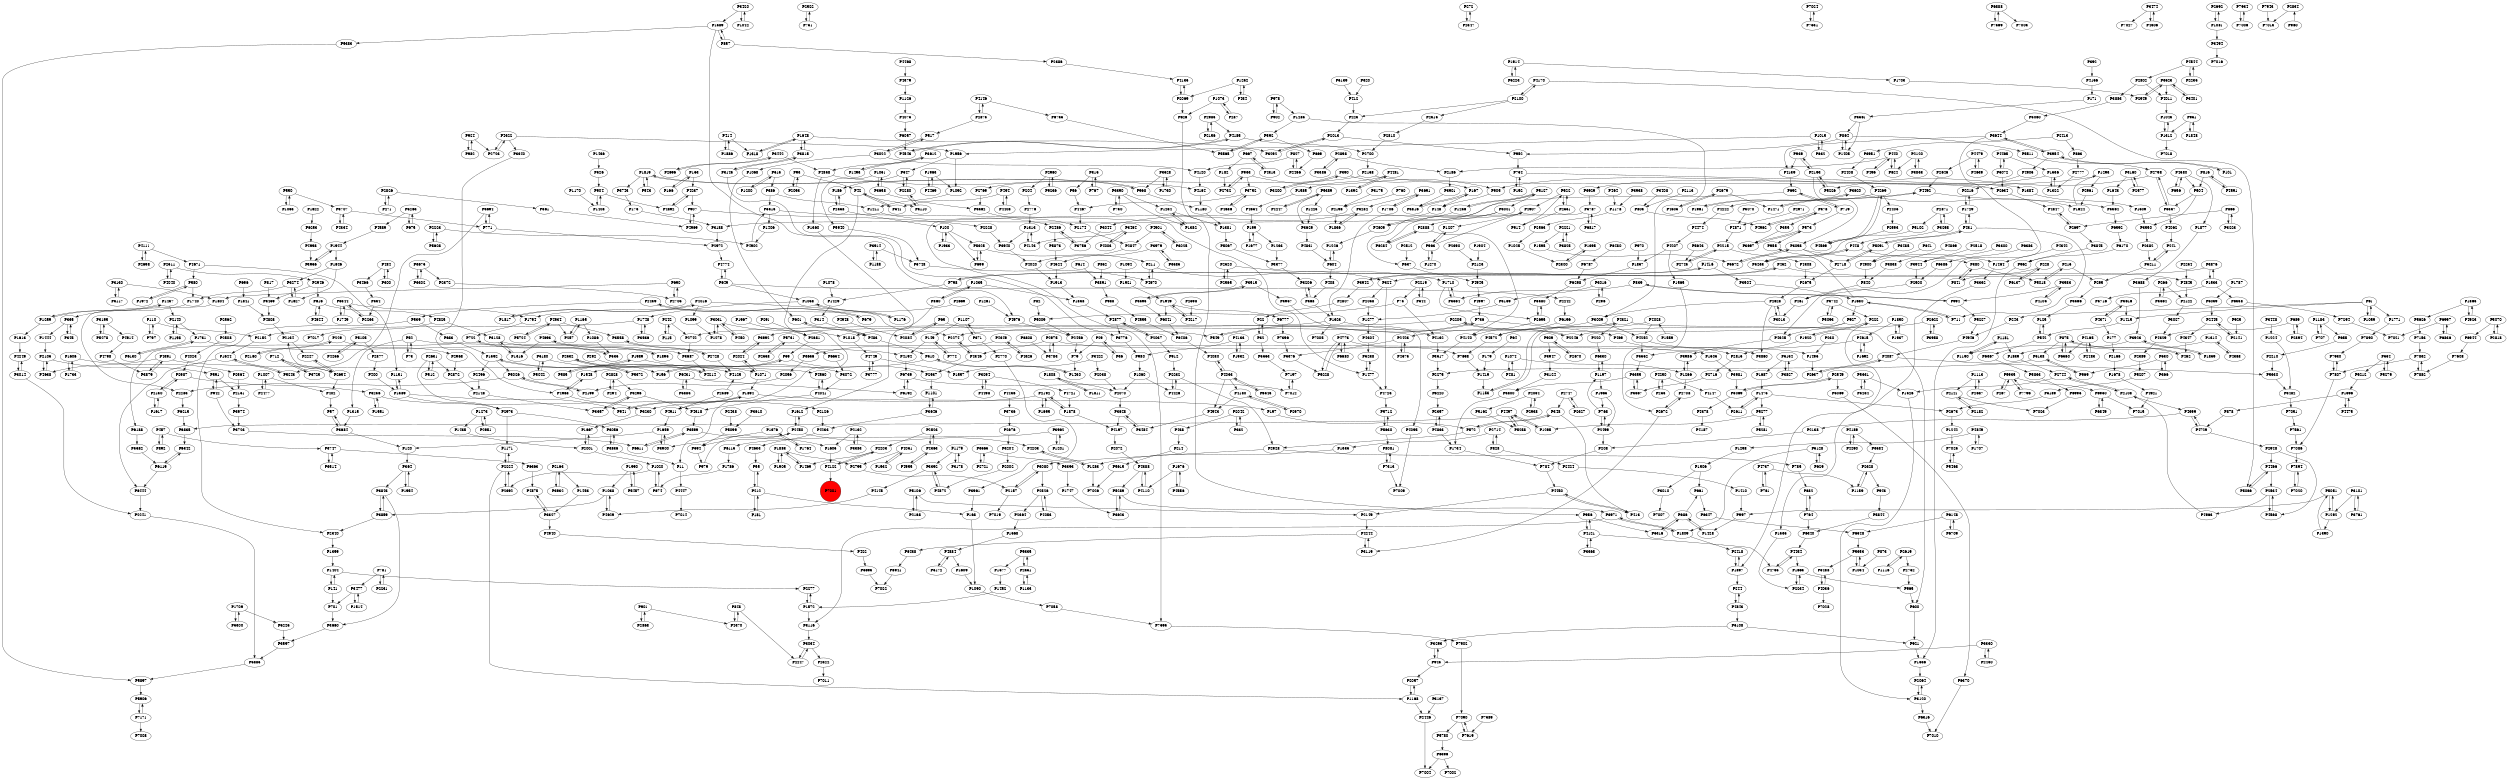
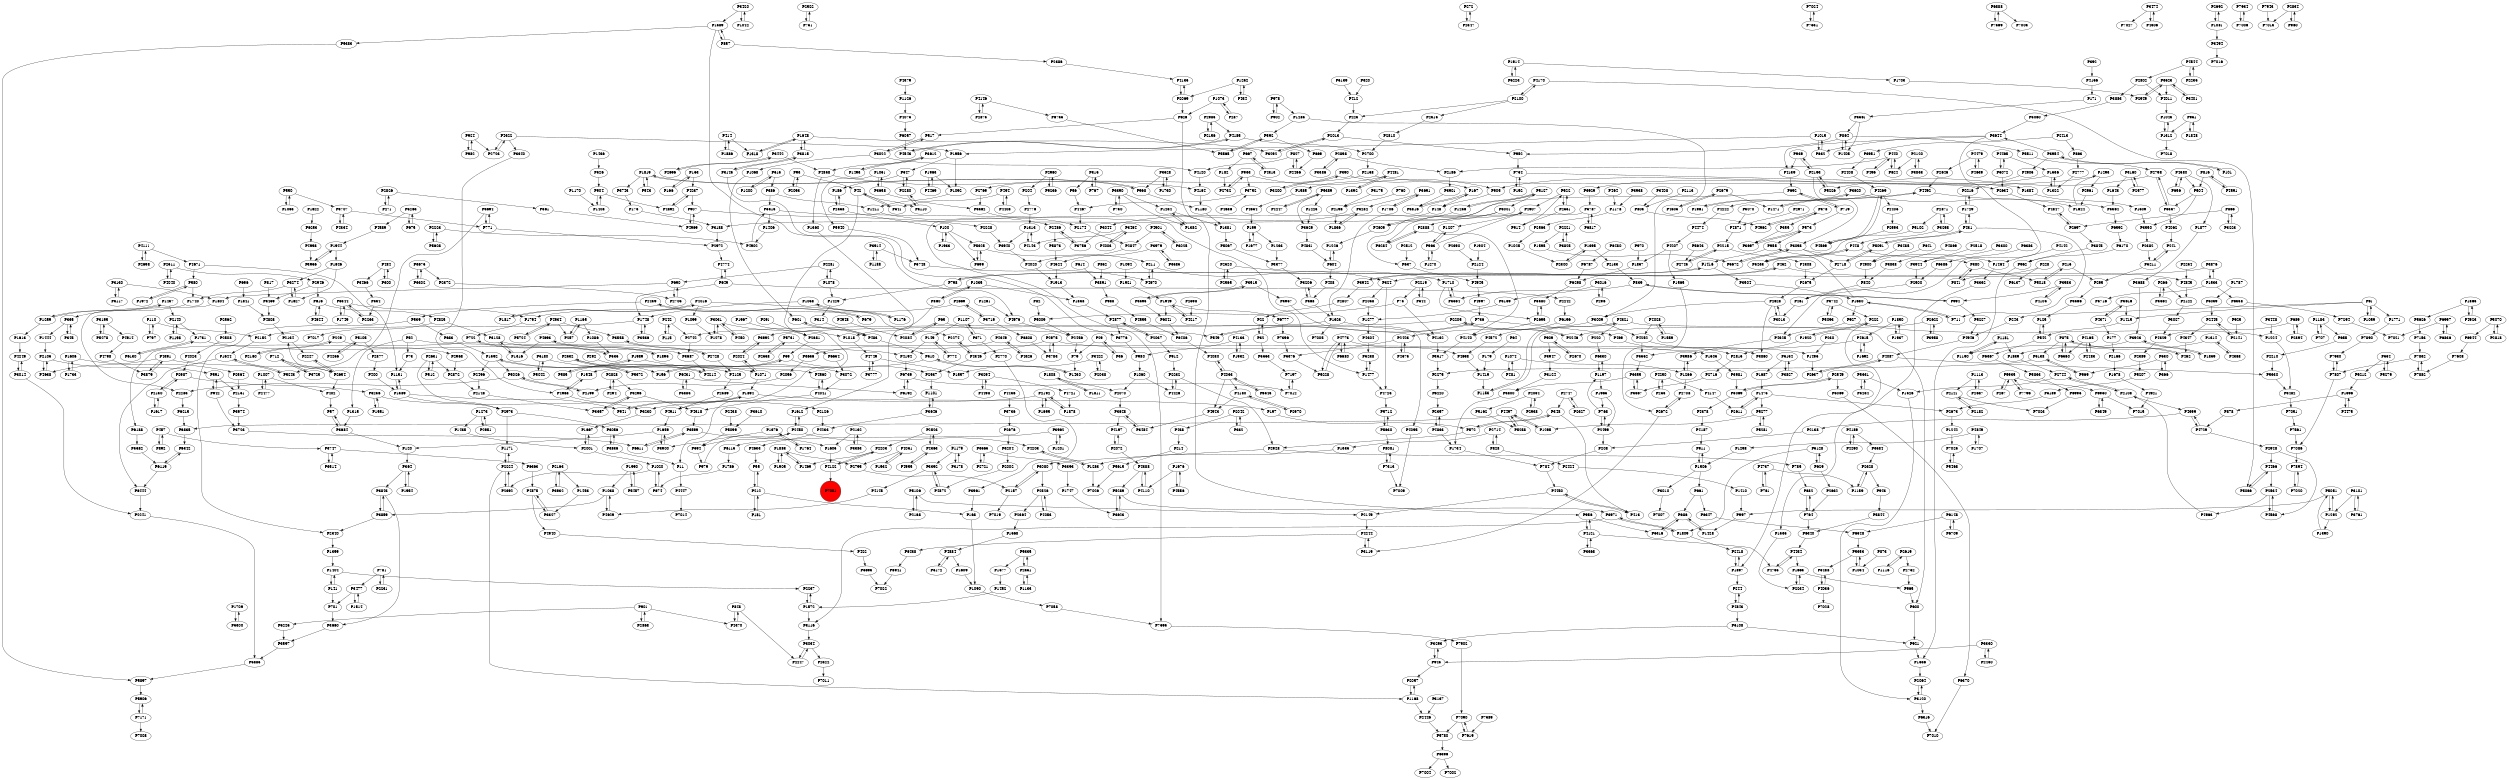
edge "P2834" -> "P960": added
node "P4468": removed
edge "P2875" -> "P517": now "P626" -> "P517"
edge "P3644" -> "P3954": now "P3644" -> "P632"
edge "P3752" -> "P4686": removed
node "P4342": label "P4342" -> "P4142"
edge "P955" -> "P1416": added
node "P2281": added
node "P2123": label "P2123" -> "P2124"
node "P2133": added
edge "P6137" -> "P228": removed
edge "P649" -> "P1058": now "P649" -> "P1748"
node "P3719": added
edge "P4028" -> "P4572": now "P4028" -> "P1559"
edge "P927" -> "P2274": now "P927" -> "P1224"
edge "P73" -> "P52": now "P73" -> "P1151"
node "P7698": label "P7698" -> "P4698"
edge "P2038" -> "P2070": now "P2038" -> "P3422"
edge "P2589" -> "P4125": reversed
edge "P1878" -> "P4197": now "P2072" -> "P4197"
node "P911": added
node "P2632": added
edge "P686" -> "P661": reversed
edge "P3327" -> "P4940": now "P4875" -> "P4940"
node "P2277": label "P2277" -> "P2237"
edge "P1709" -> "P5225": now "P901" -> "P5225"
edge "P2446" -> "P7004": now "P2446" -> "P5780"
